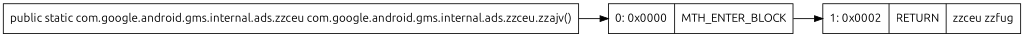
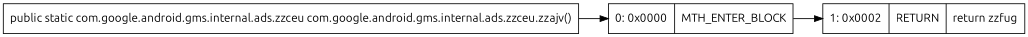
node "1: 0x0002": text "zzceu zzfug" -> "return zzfug"
